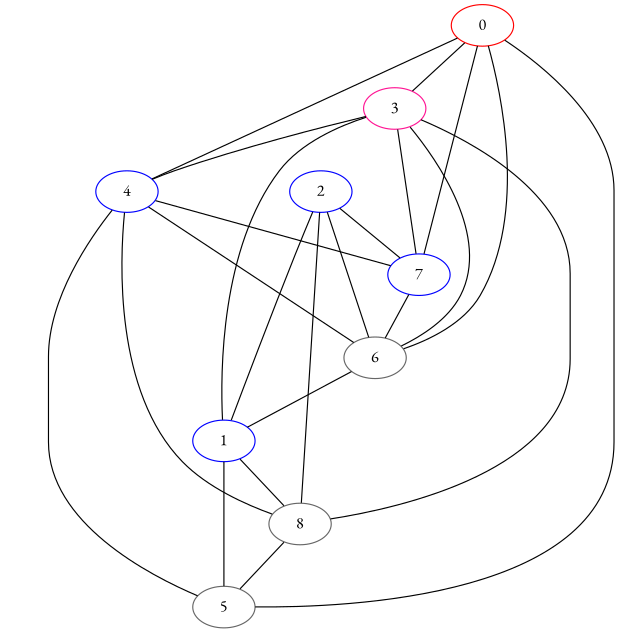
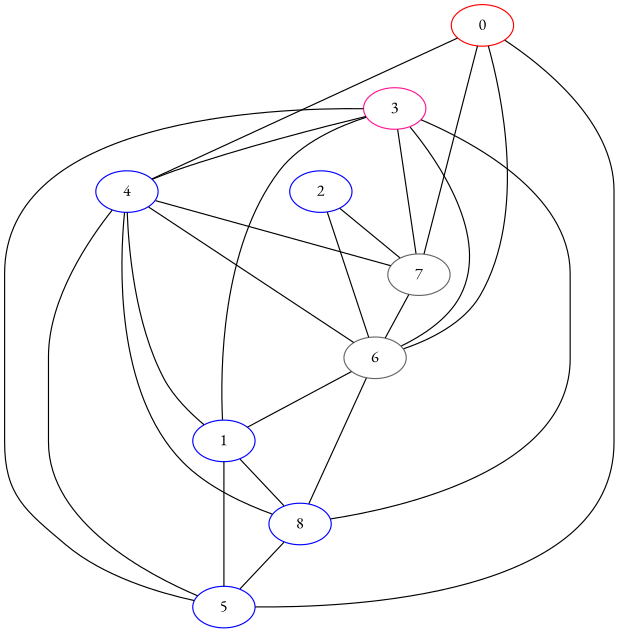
edge "0" -- "3": now "5" -- "3"
node "7": color blue -> gray40
edge "2" -- "1": now "4" -- "1"
edge "2" -- "8": now "6" -- "8"
node "8": color gray40 -> blue
node "5": color gray40 -> blue
